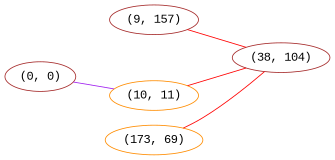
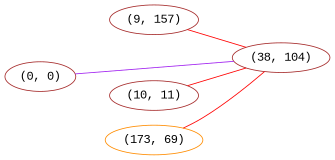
edge "(0, 0)" -- "(10, 11)": now "(0, 0)" -- "(38, 104)"
node "(10, 11)": color darkorange -> brown
